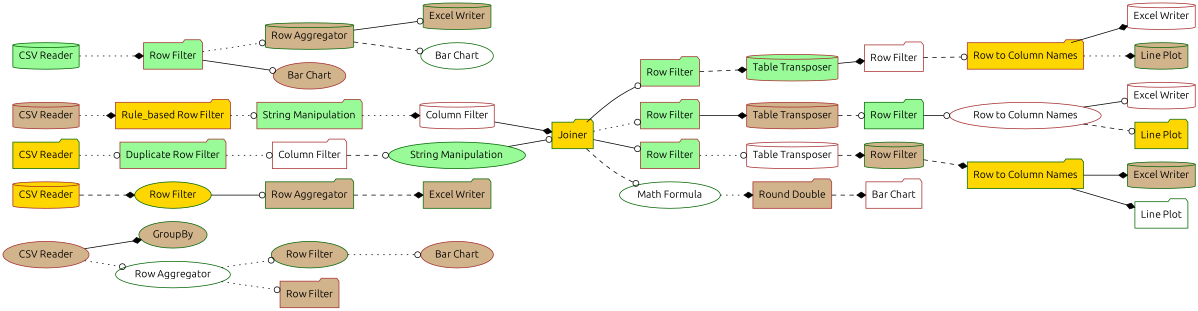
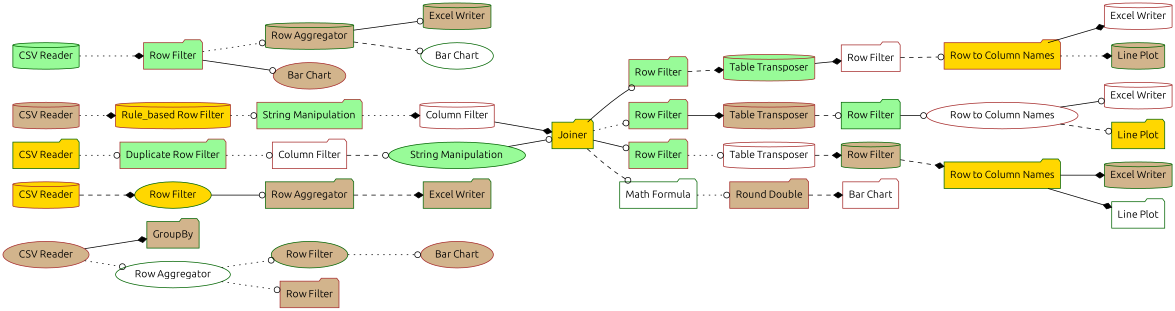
node "Rule_based Row Filter": shape folder -> cylinder
node "Math Formula": shape ellipse -> folder
edge "Math Formula" -> "Round Double": arrowhead diamond -> odot
node "GroupBy": shape ellipse -> folder
